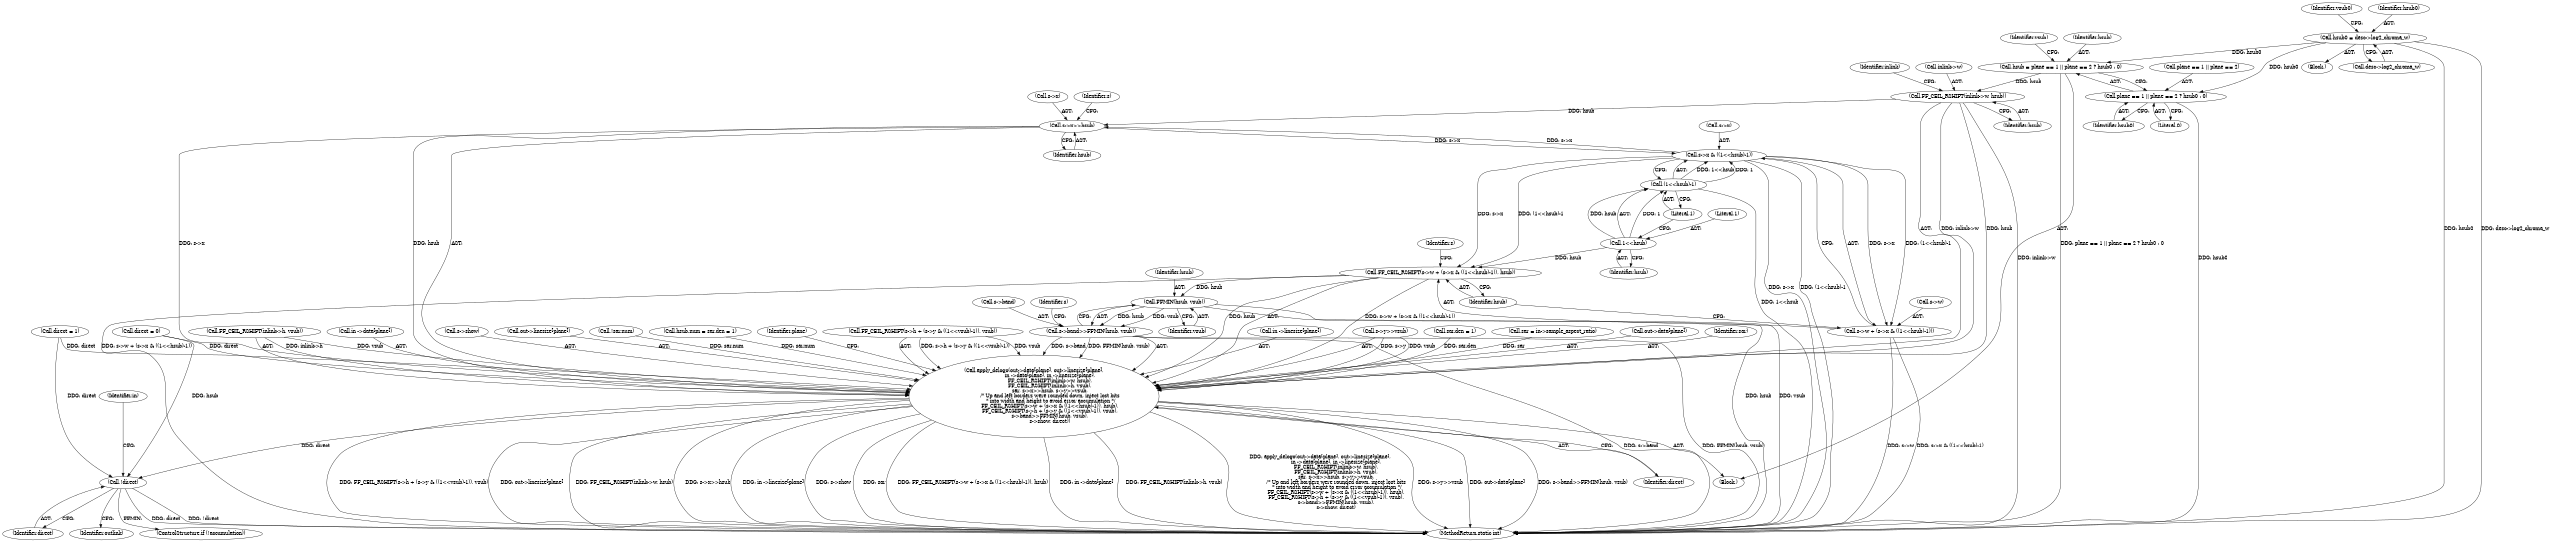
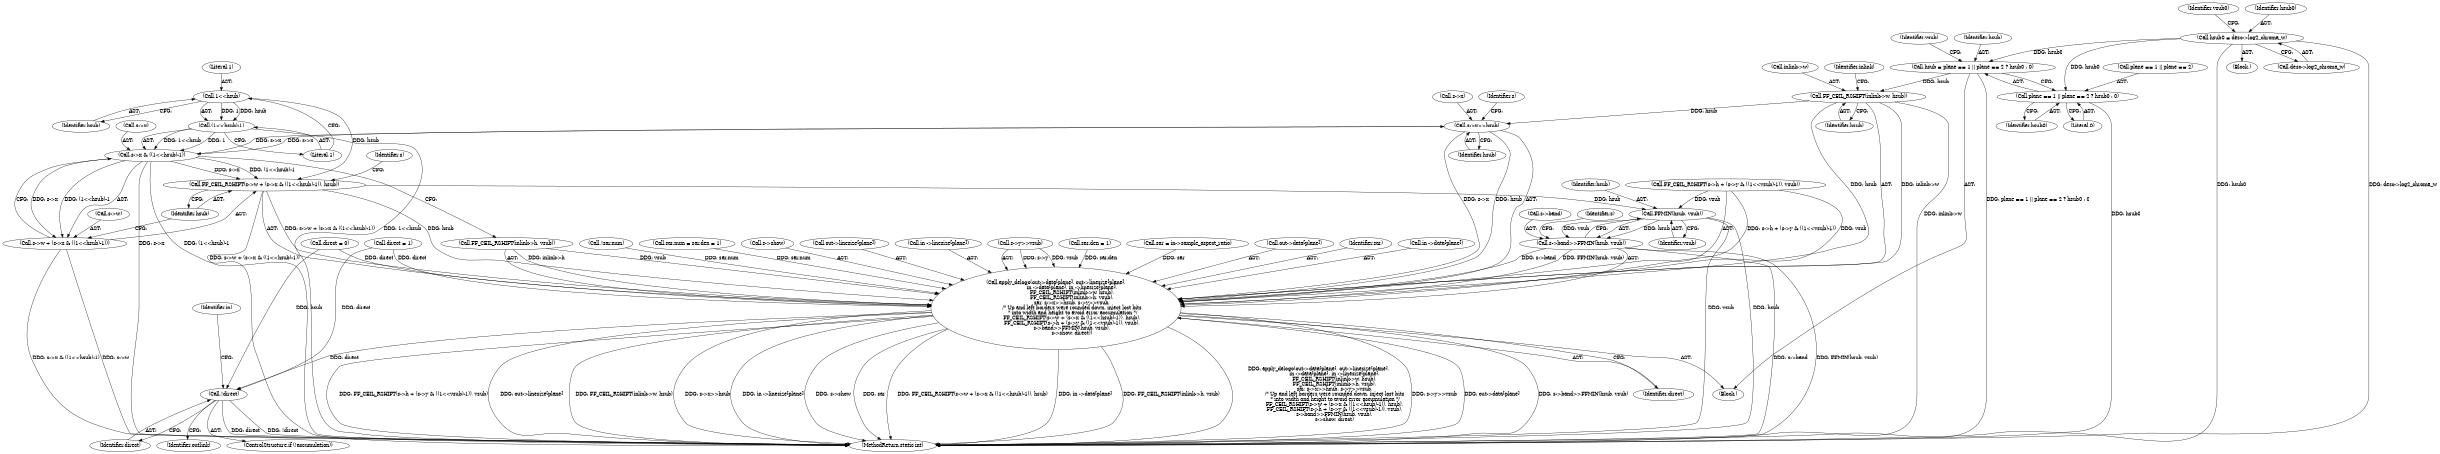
edge "(Call,s->x & ((1<<hsub)-1))" -> "(Call,(1<<hsub)-1)": now "(Call,s->x & ((1<<hsub)-1))" -> "(Call,FF_CEIL_RSHIFT(inlink->h, vsub))"
edge "(Call,FF_CEIL_RSHIFT(s->h + (s->y & ((1<<vsub)-1)), vsub))" -> "(Call,FFMIN(hsub, vsub))": added, label "DDG: vsub"
node "(Call,hsub.num = sar.den = 1)": label "(Call,hsub.num = sar.den = 1)" -> "(Call,sar.num = sar.den = 1)"
node "(Identifier,plane)": removed
edge "(Call,!direct)" -> "(ControlStructure,if (!accumulation))": label "FFMIN: " -> "AST: "
